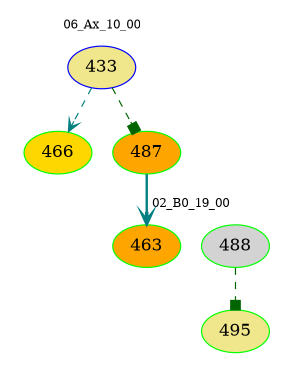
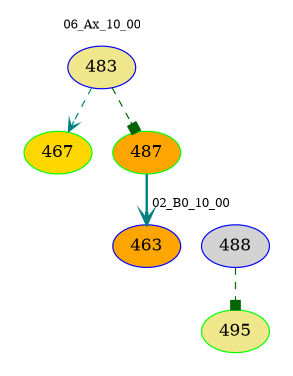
node "433": label "433" -> "483"
node "466": label "466" -> "467"
cluster "02_B0_19_00": label "02_B0_19_00" -> "02_B0_10_00"
node "463": color green -> blue
node "488": color green -> blue
